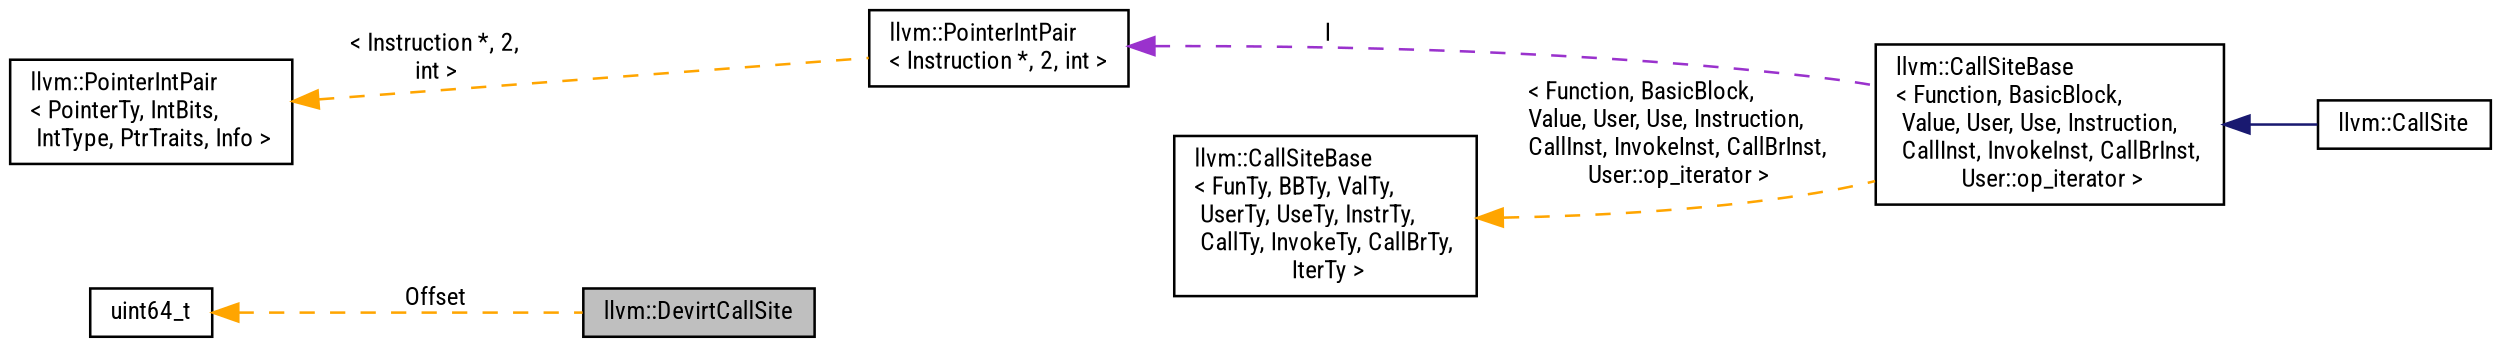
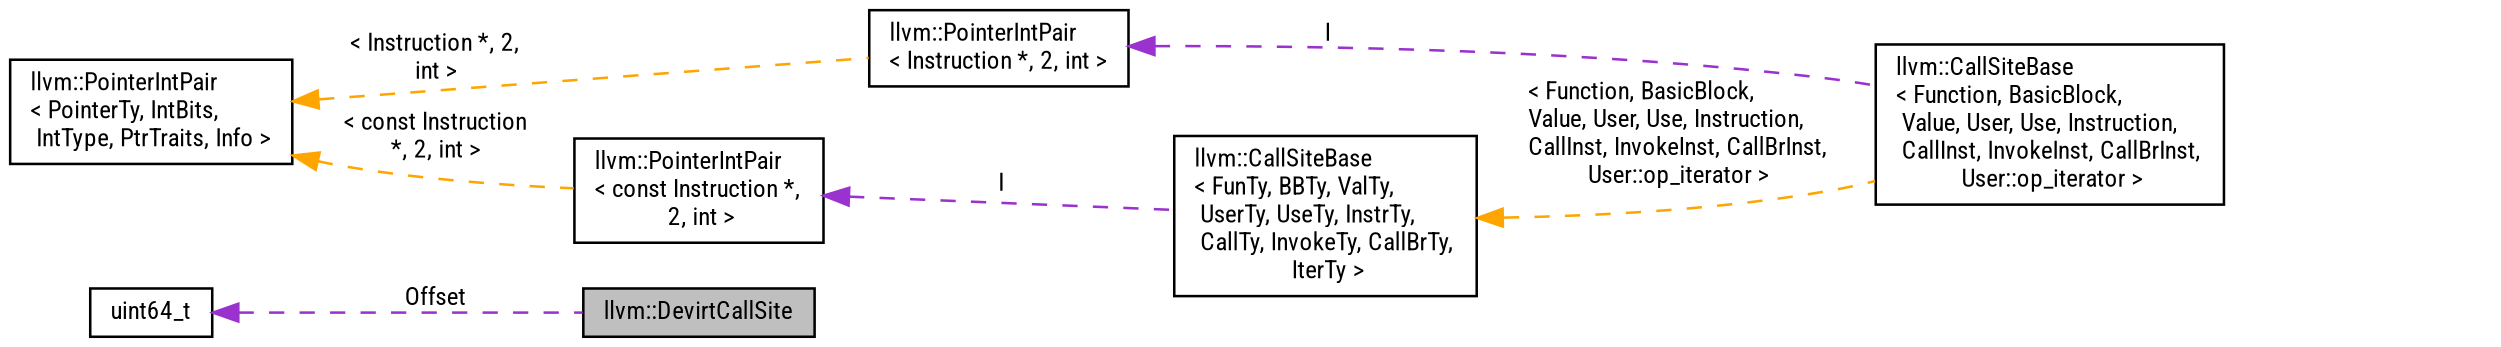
node "llvm::CallSite": removed
node "llvm::PointerIntPair < const Instruction *, 2, int >": added
edge "llvm::DevirtCallSite" -> "uint64_t": color orange -> darkorchid3
